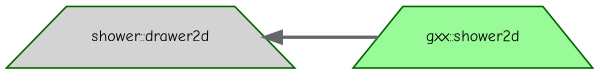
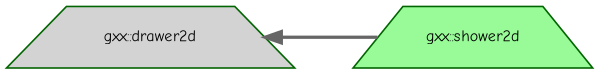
node "shower::drawer2d": label "shower::drawer2d" -> "gxx::drawer2d"
